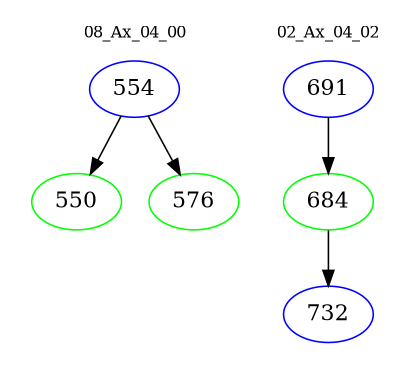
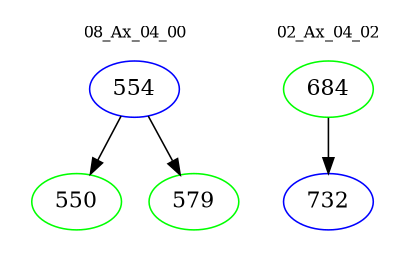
node "691": removed
node "576": label "576" -> "579"
